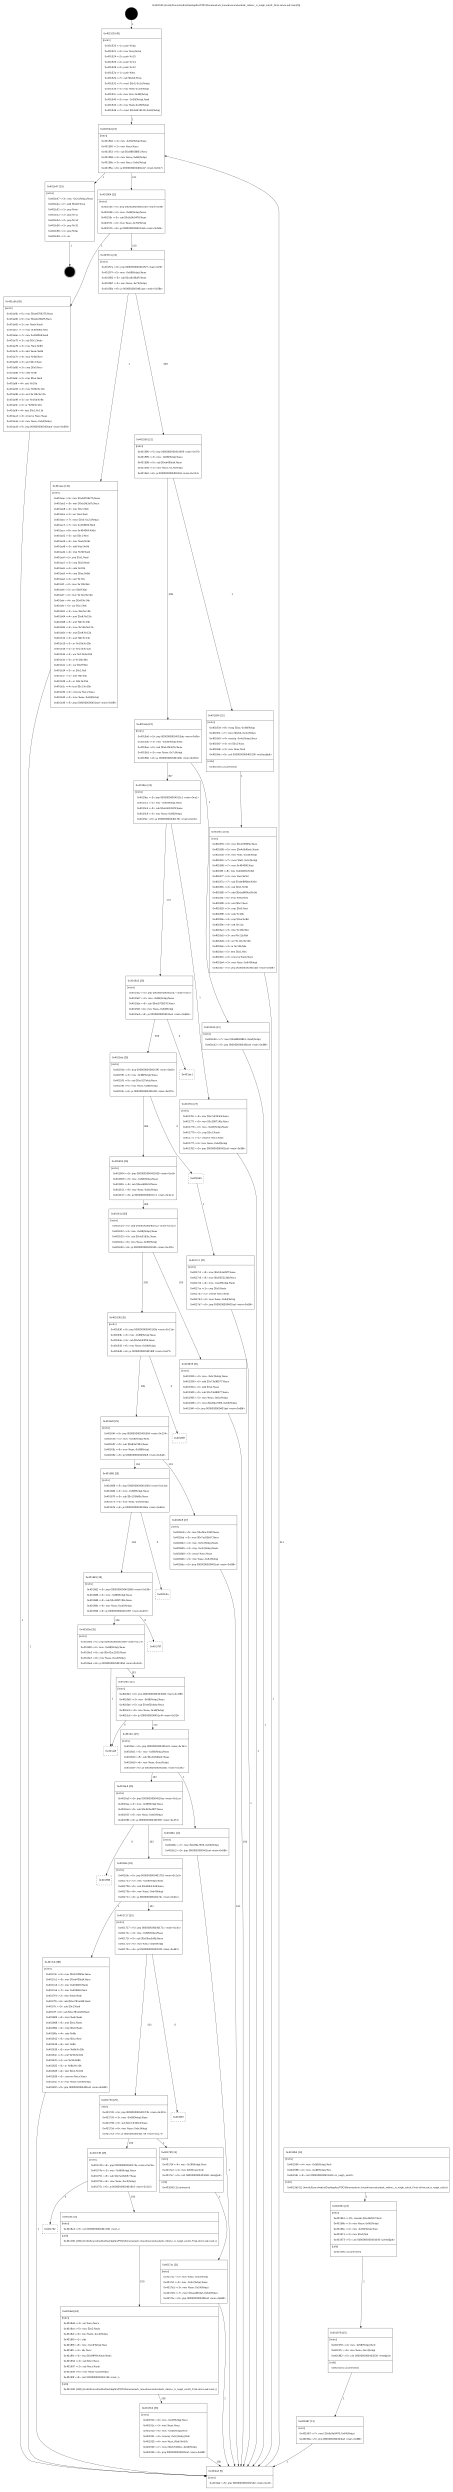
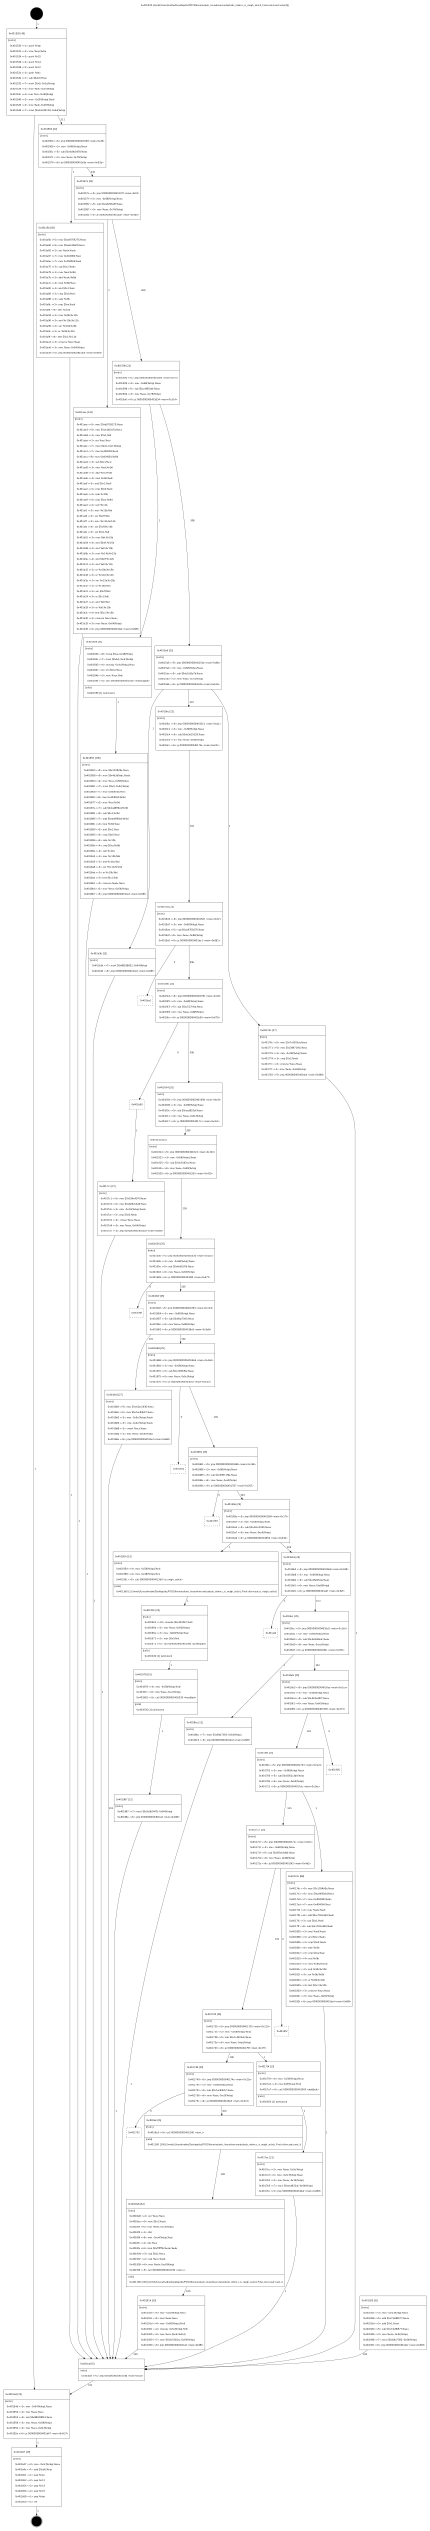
edge "0x40154d [23]" -> "0x401564 [22]": now "0x401520 [45]" -> "0x401564 [22]"
edge "0x4015bc [22]" -> "0x40176c [27]": now "0x4015a6 [22]" -> "0x40176c [27]"
edge "0x40161d [25]" -> "0x401935 [31]": removed, label "100"
edge "0x40169a [25]" -> "0x401a4f": now "0x40169a [25]" -> "0x401954 [13]"
